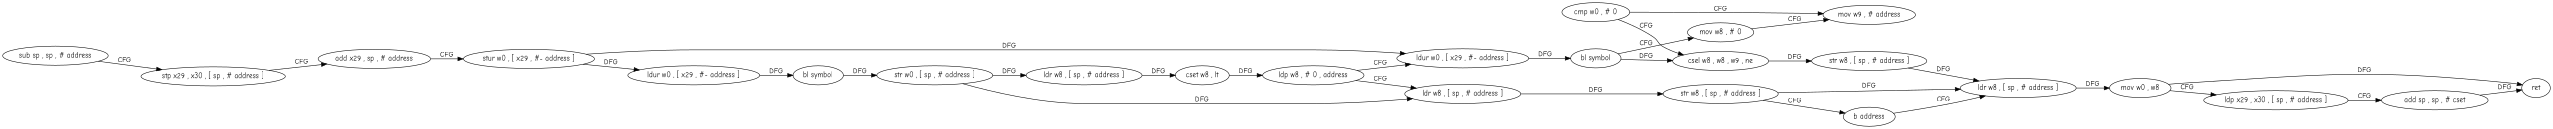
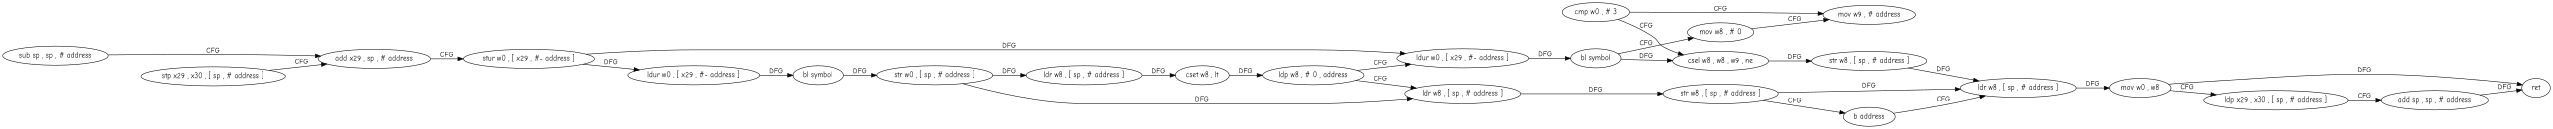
node "cmp w0 , # 0": label "cmp w0 , # 0" -> "cmp w0 , # 3"
edge "sub sp , sp , # address" -> "stp x29 , x30 , [ sp , # address ]": now "sub sp , sp , # address" -> "add x29 , sp , # address"
node "add sp , sp , # cset": label "add sp , sp , # cset" -> "add sp , sp , # address"
